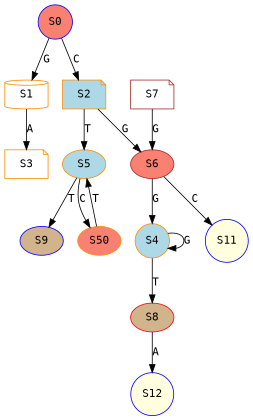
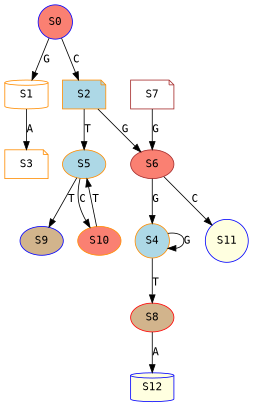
node "S50": label "S50" -> "S10"
node "S12": shape circle -> cylinder
